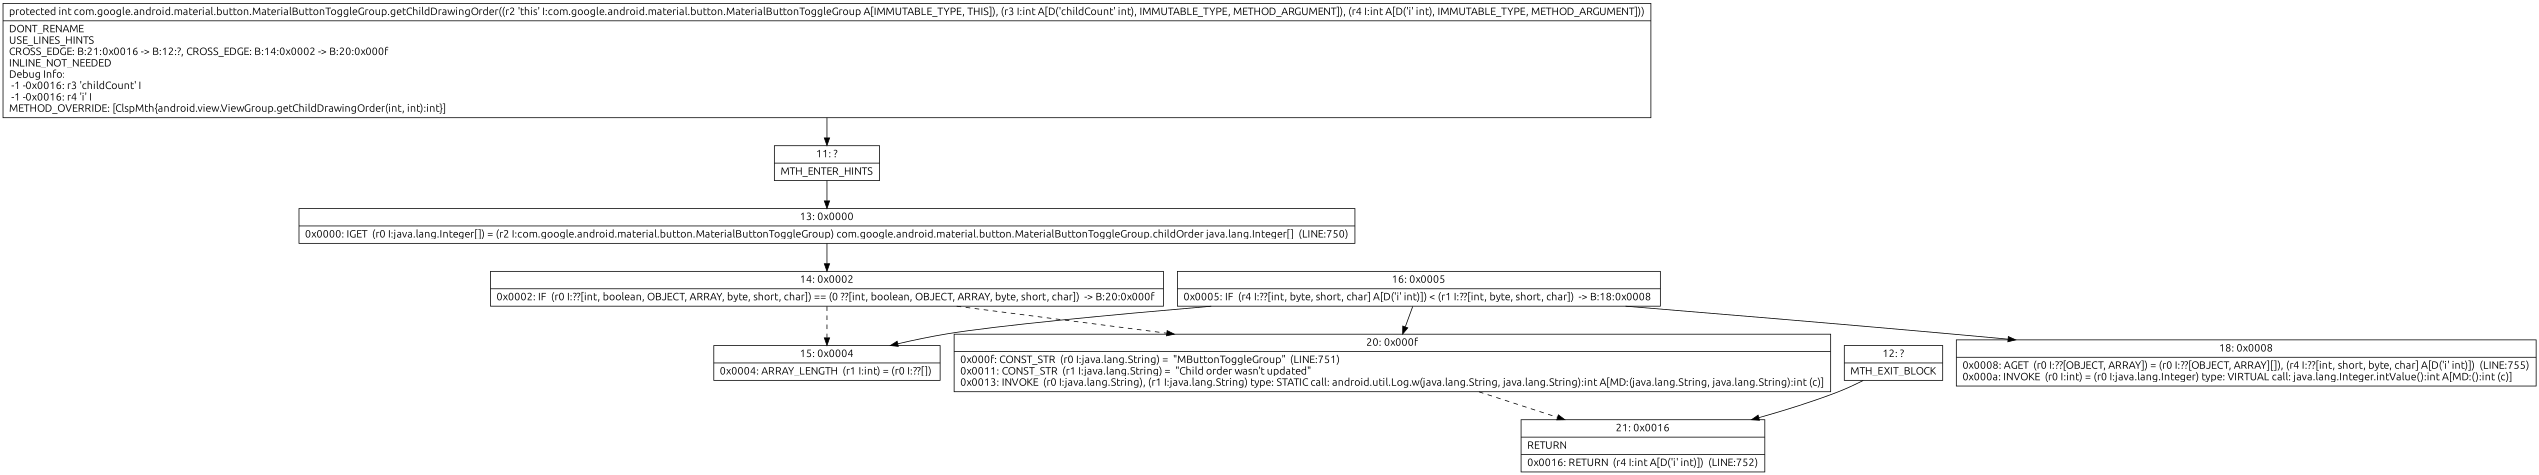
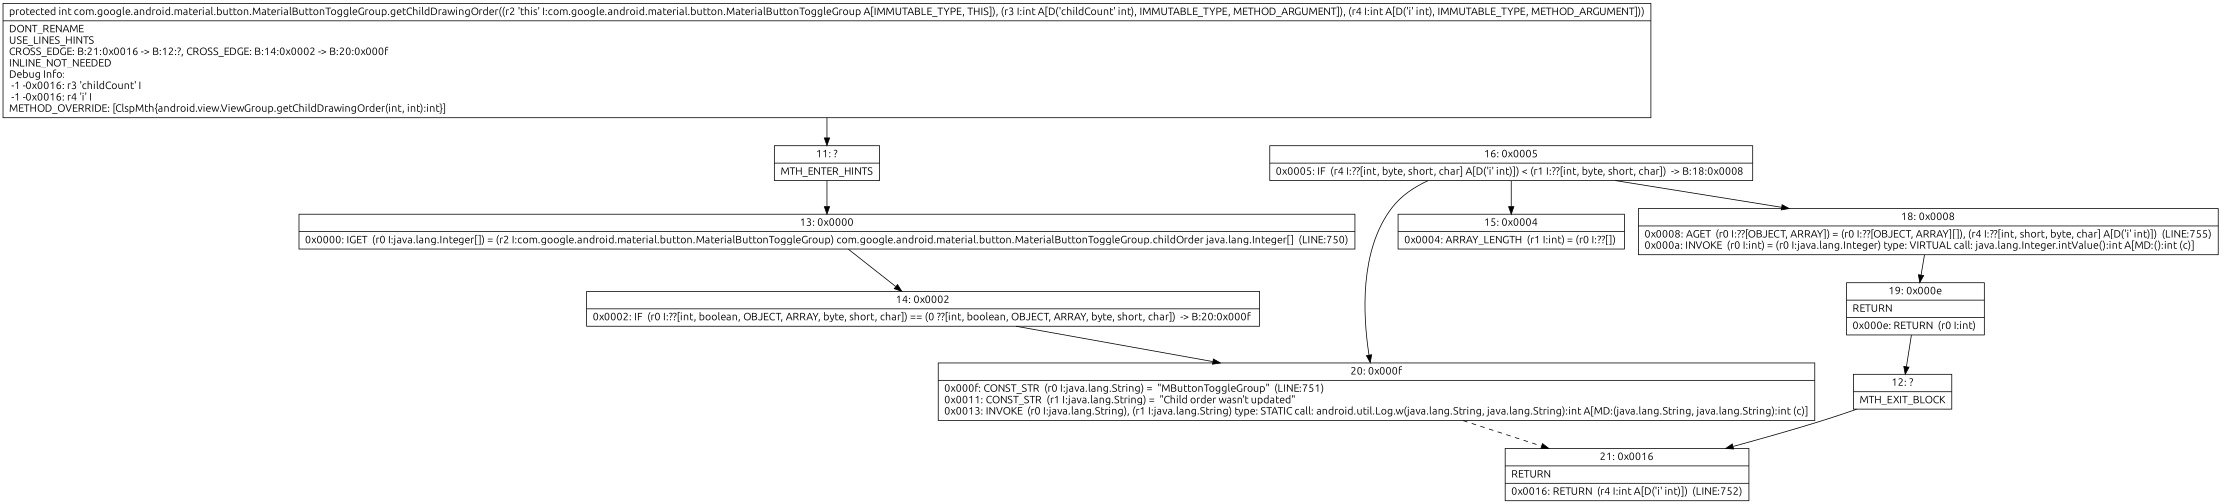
node "19: 0x000e": added
edge "14: 0x0002" -> "20: 0x000f": style dashed -> solid
edge "14: 0x0002" -> "15: 0x0004": removed
